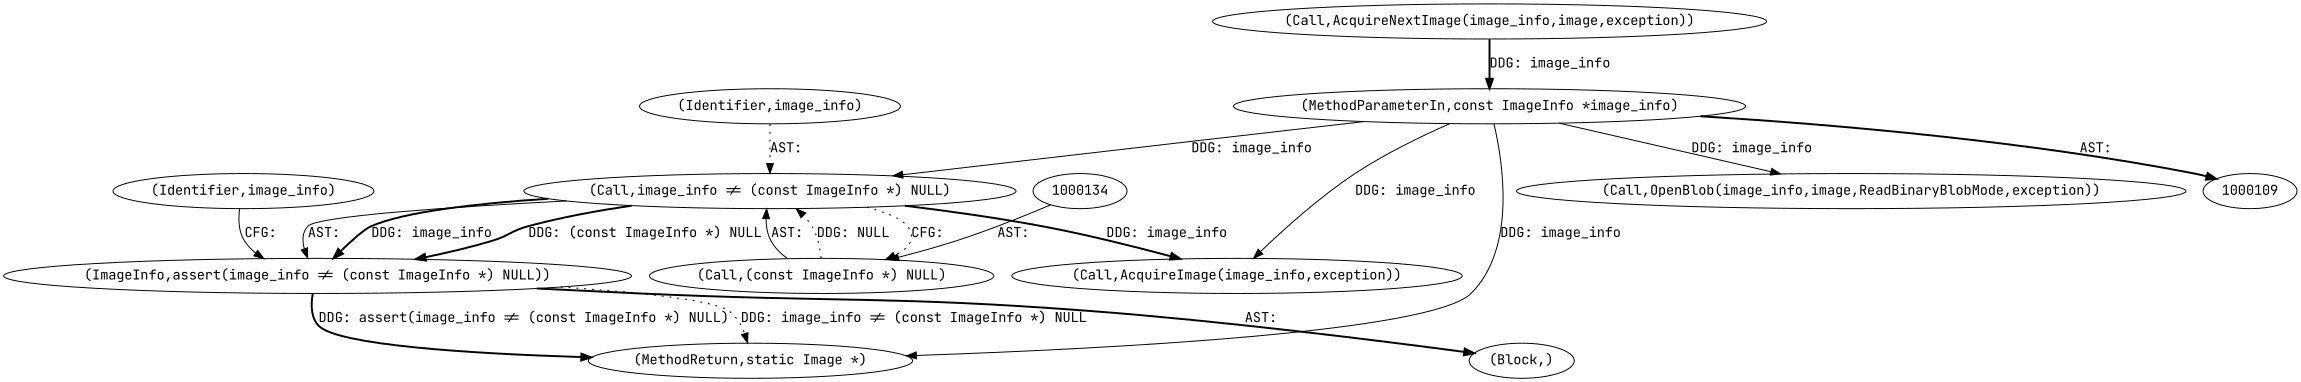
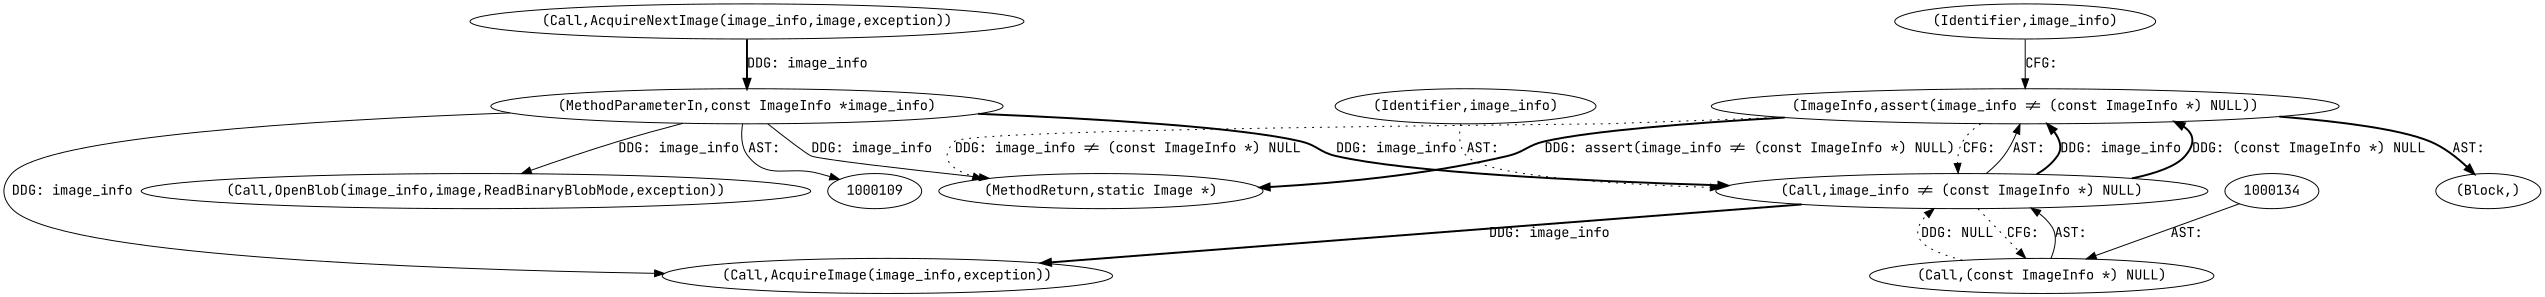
edge "(MethodParameterIn,const ImageInfo *image_info)" -> "1000109": style bold -> solid
edge "(ImageInfo,assert(image_info != (const ImageInfo *) NULL))" -> "(Call,image_info != (const ImageInfo *) NULL)": added, label "CFG:"
edge "(MethodParameterIn,const ImageInfo *image_info)" -> "(Call,image_info != (const ImageInfo *) NULL)": style solid -> bold
